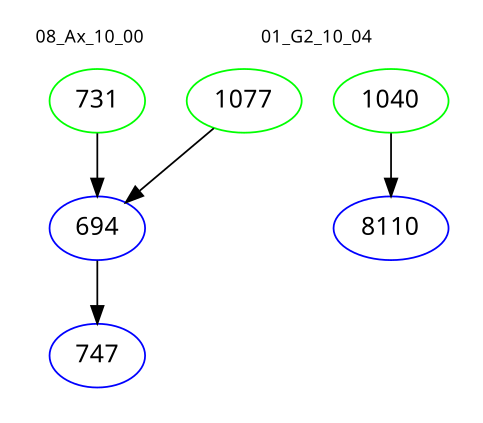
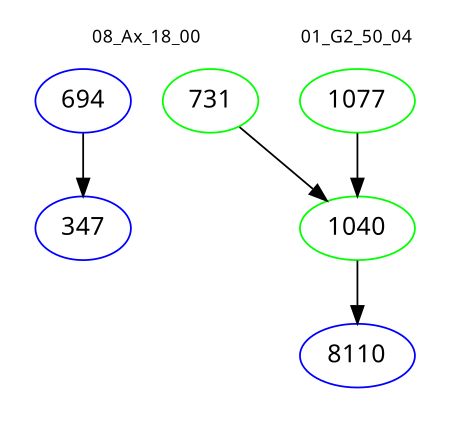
cluster "08_Ax_10_00": label "08_Ax_10_00" -> "08_Ax_18_00"
cluster "01_G2_10_04": label "01_G2_10_04" -> "01_G2_50_04"
edge "1077" -> "694": now "1077" -> "1040"
edge "731" -> "694": now "731" -> "1040"
node "747": label "747" -> "347"
